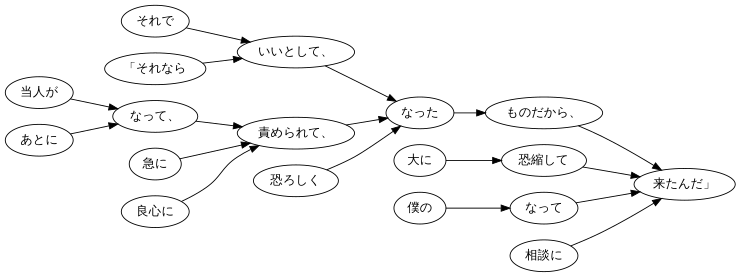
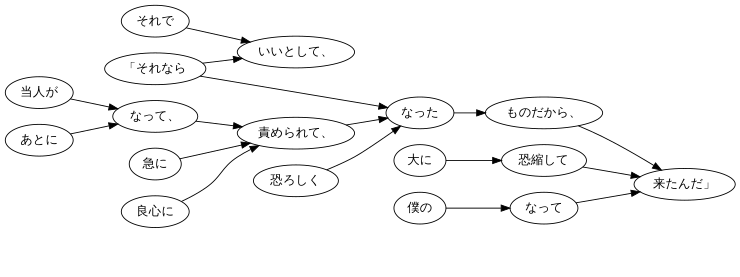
edge "いいとして、" -> "なった": now "「それなら" -> "なった"
node "相談に": removed
